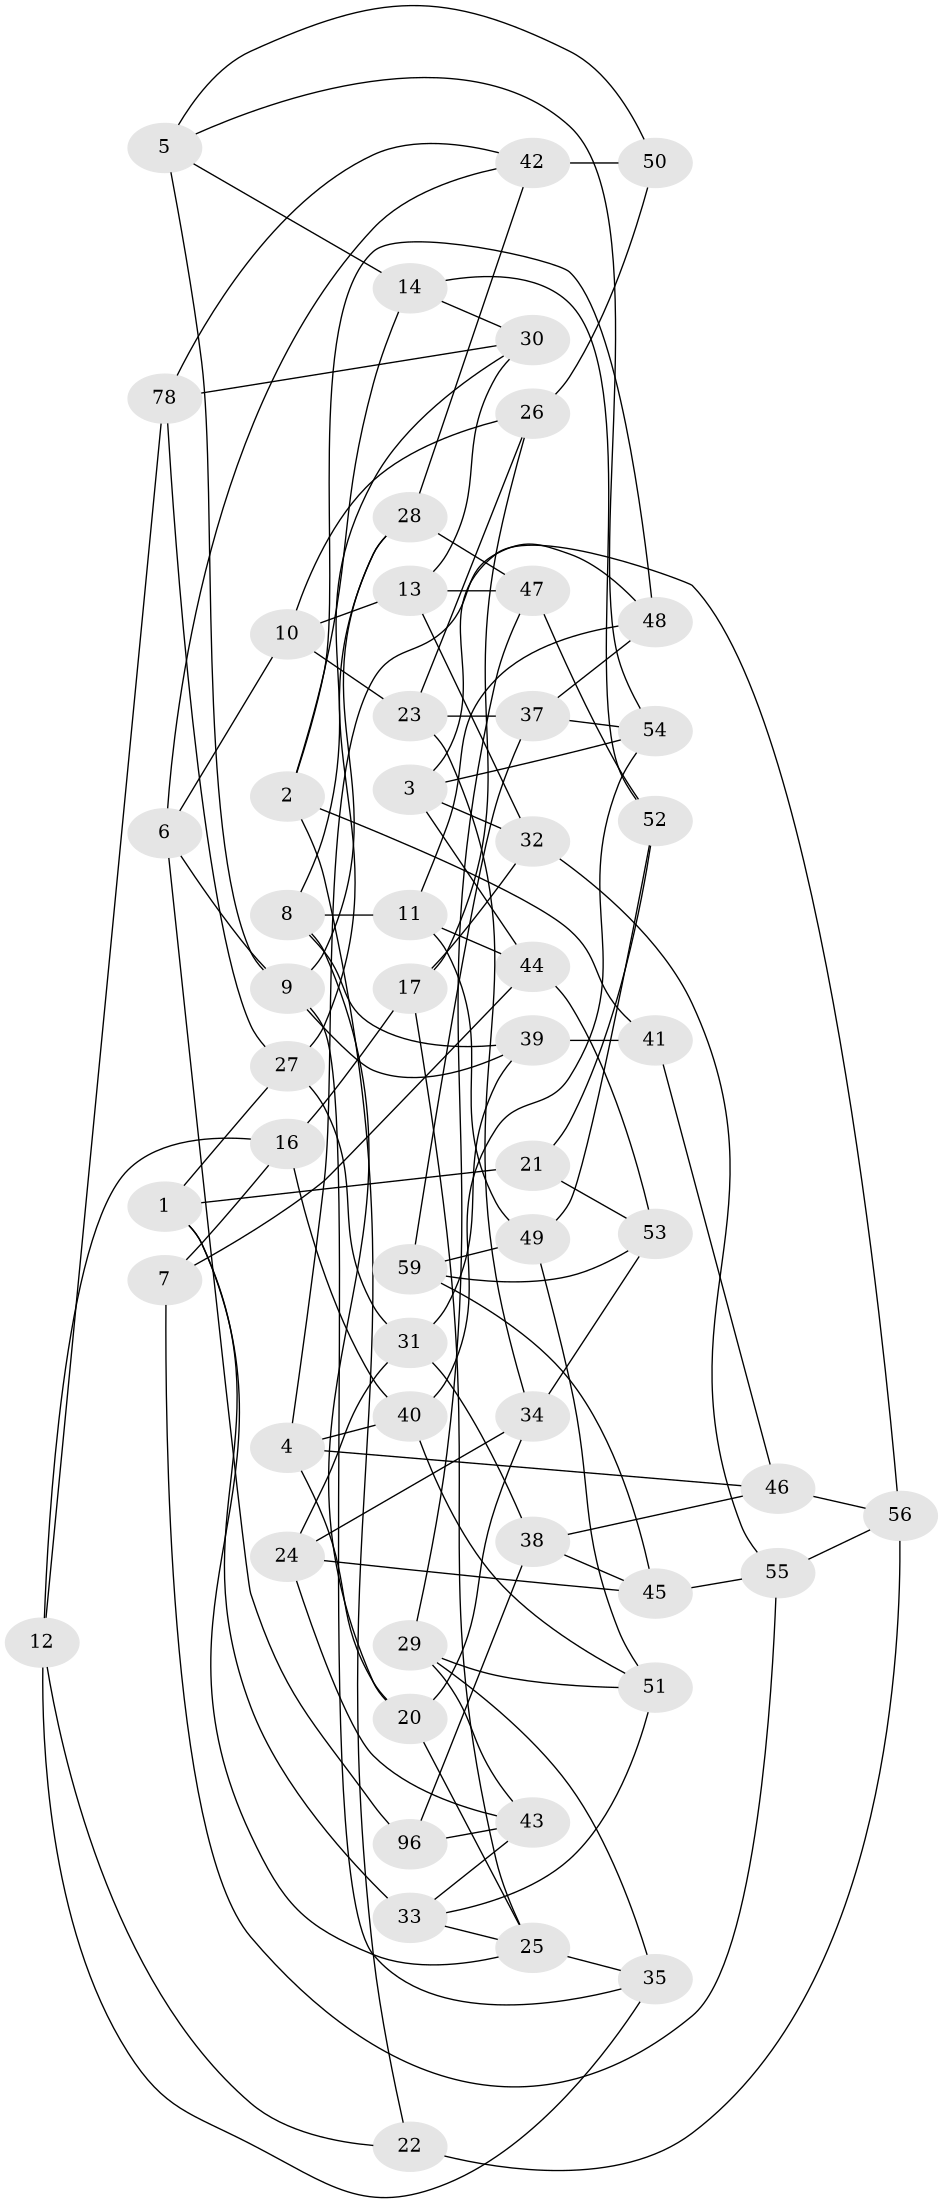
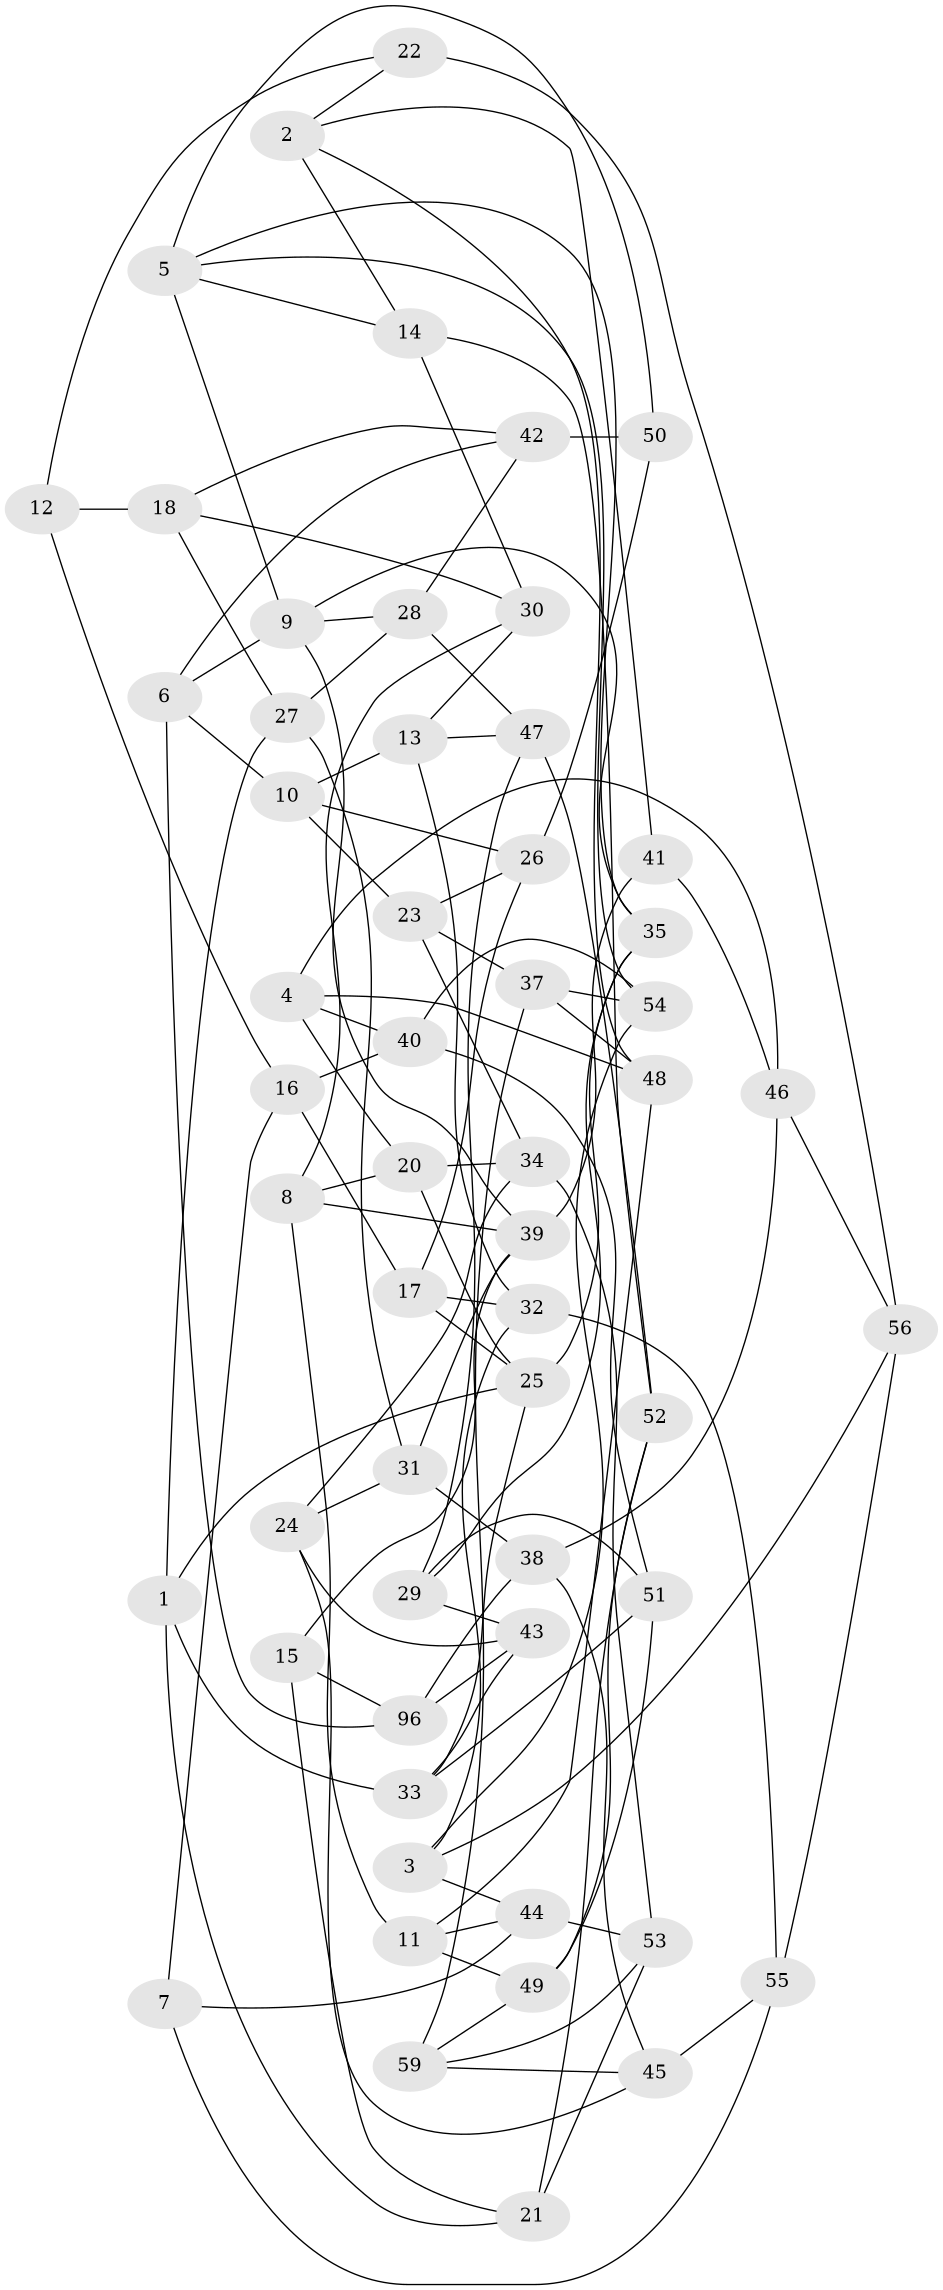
node "78": label "78" -> "18"
node "15": added
edge "12" -- "35": now "5" -- "35"
